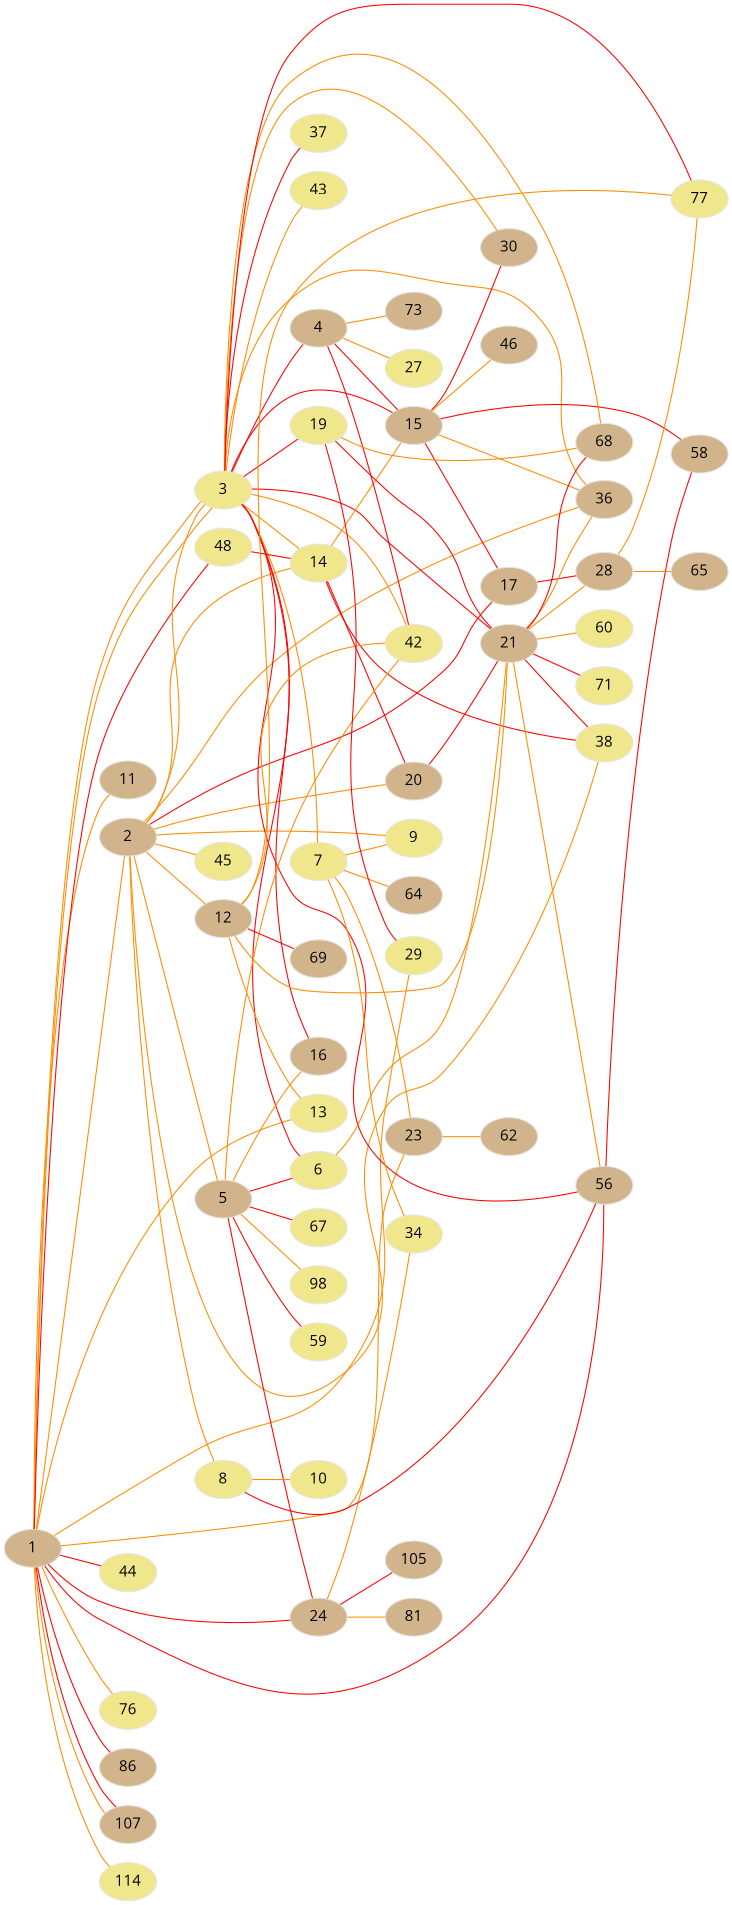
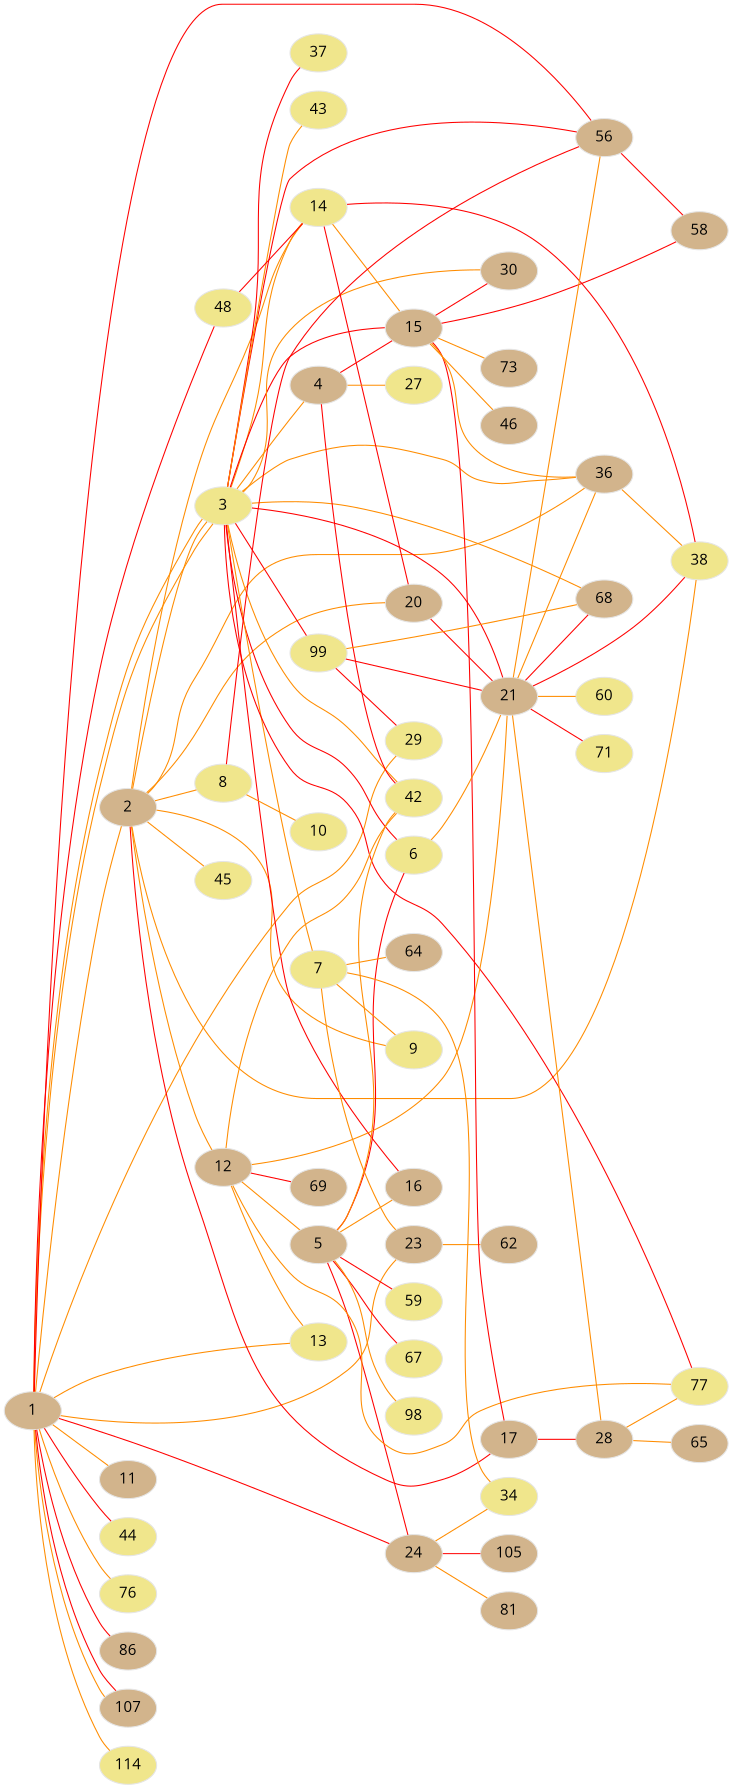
edge "73" -- "4": now "73" -- "15"
edge "4" -- "3": color red -> darkorange
node "19": label "19" -> "99"
edge "36" -- "38": added
edge "2" -- "5": now "12" -- "5"
